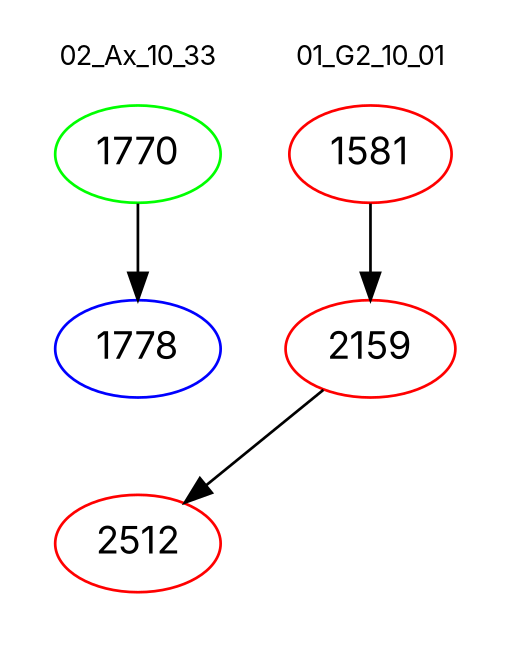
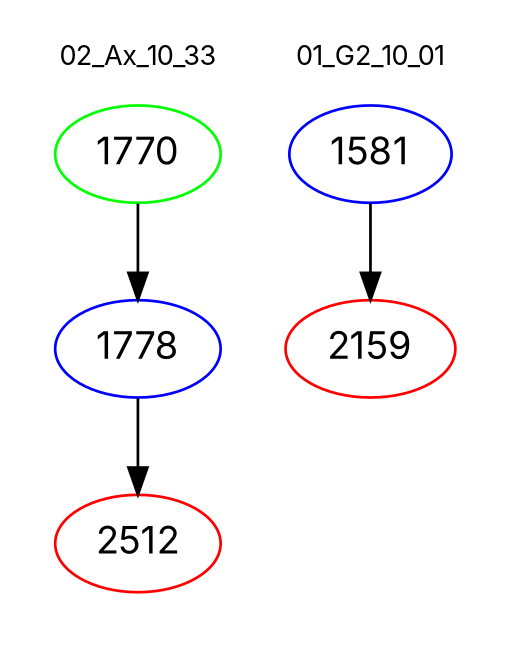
node "1581": color red -> blue
edge "2159" -> "2512": now "1778" -> "2512"
